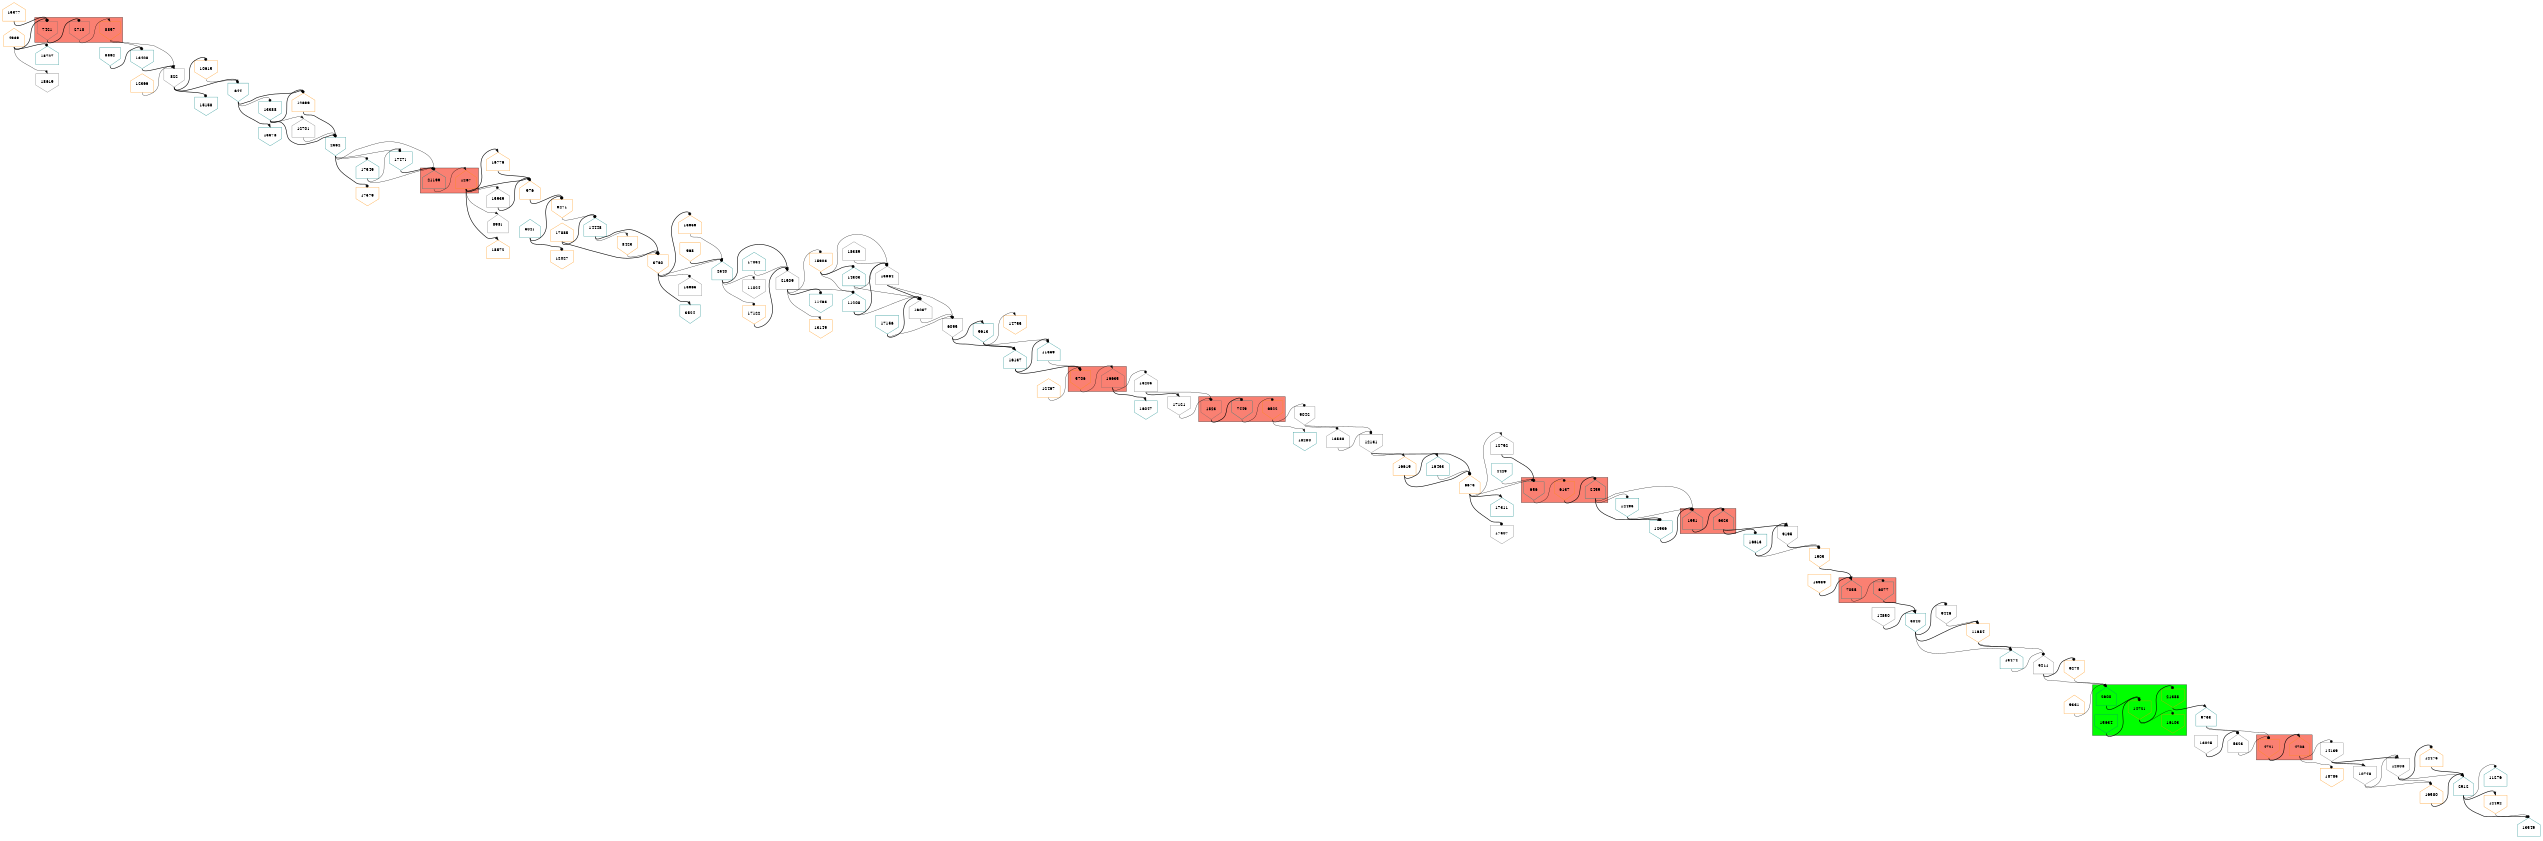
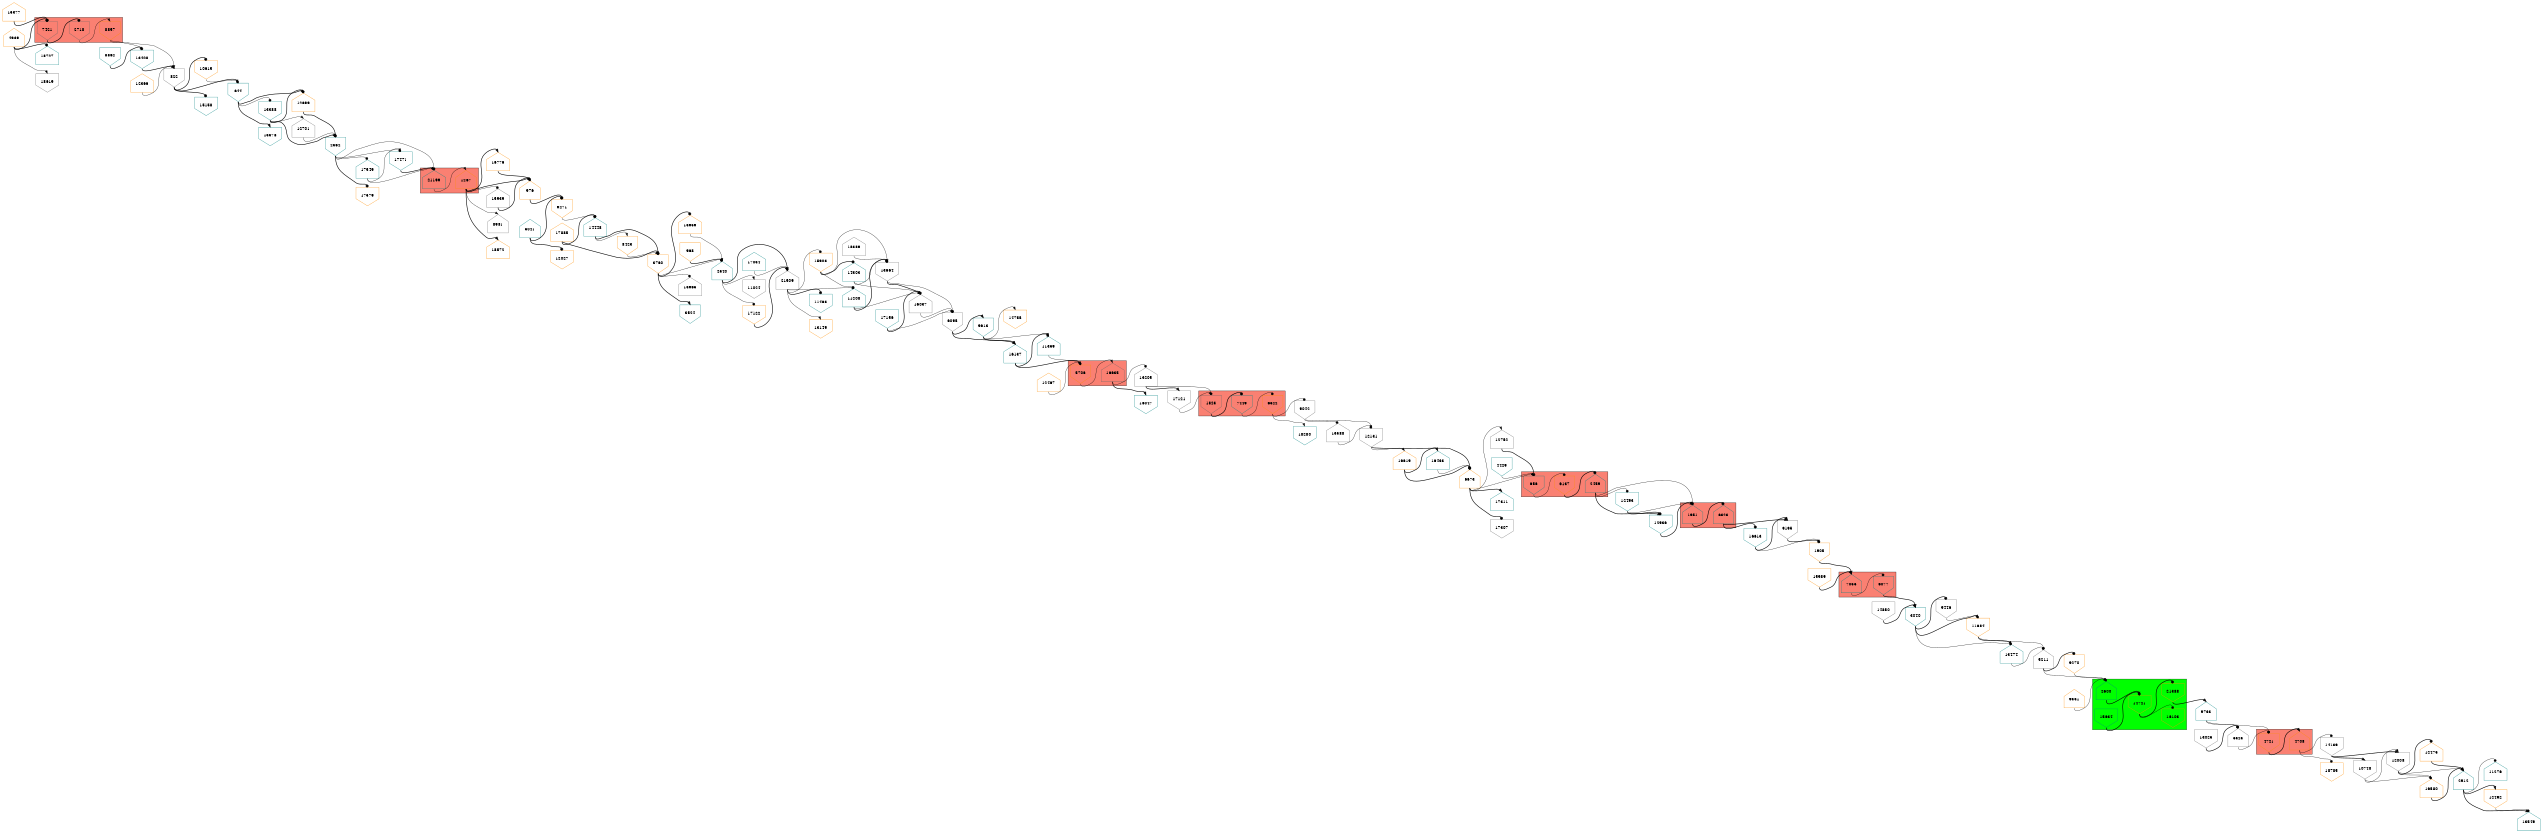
node "13664": shape house -> invhouse
